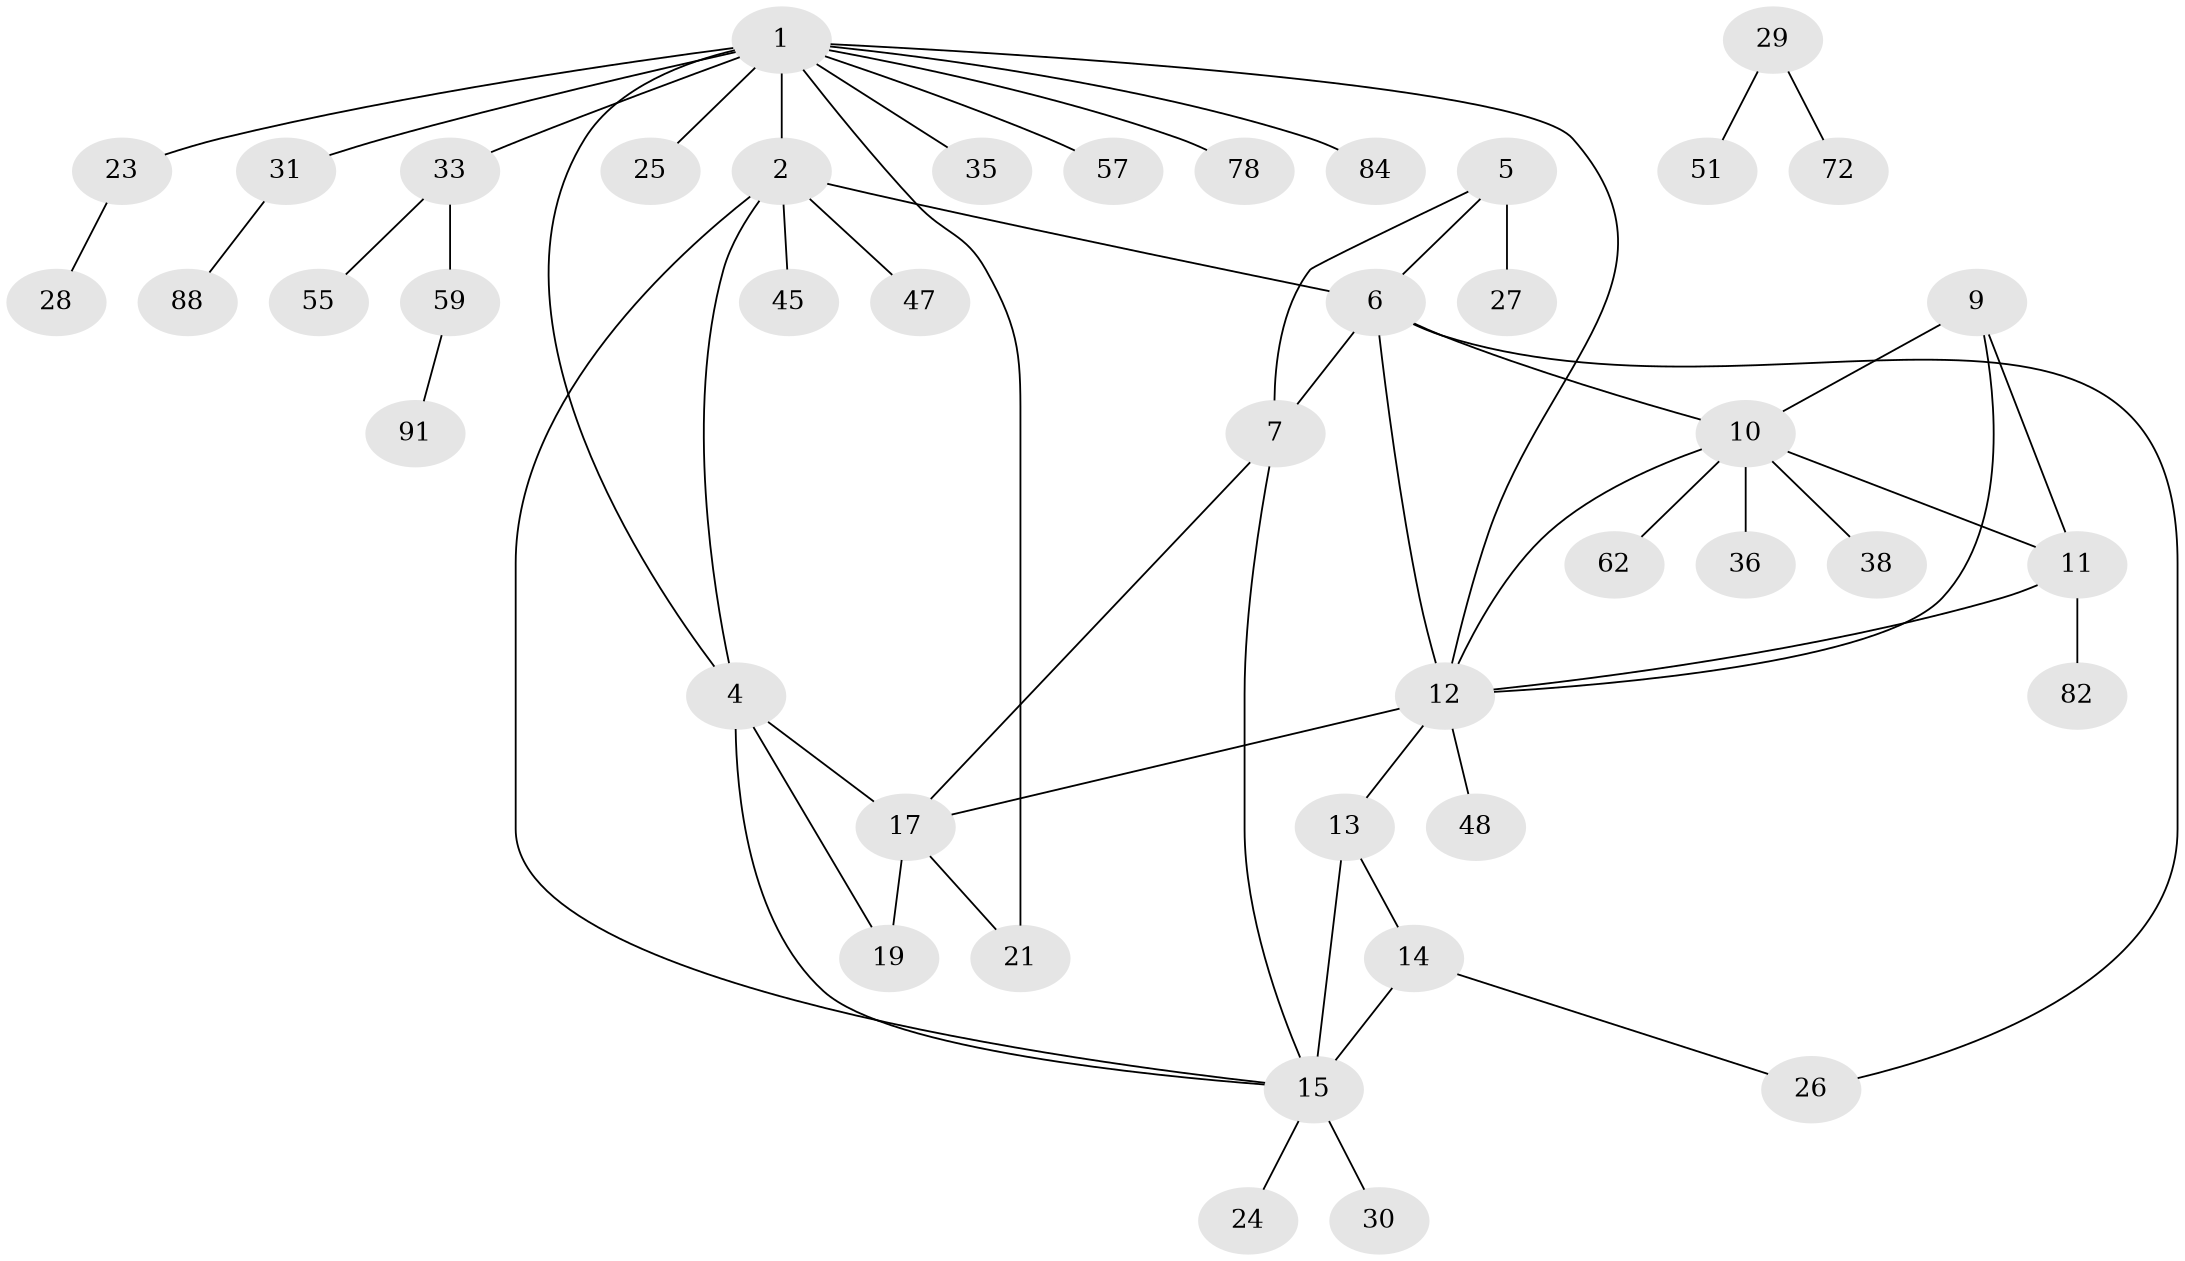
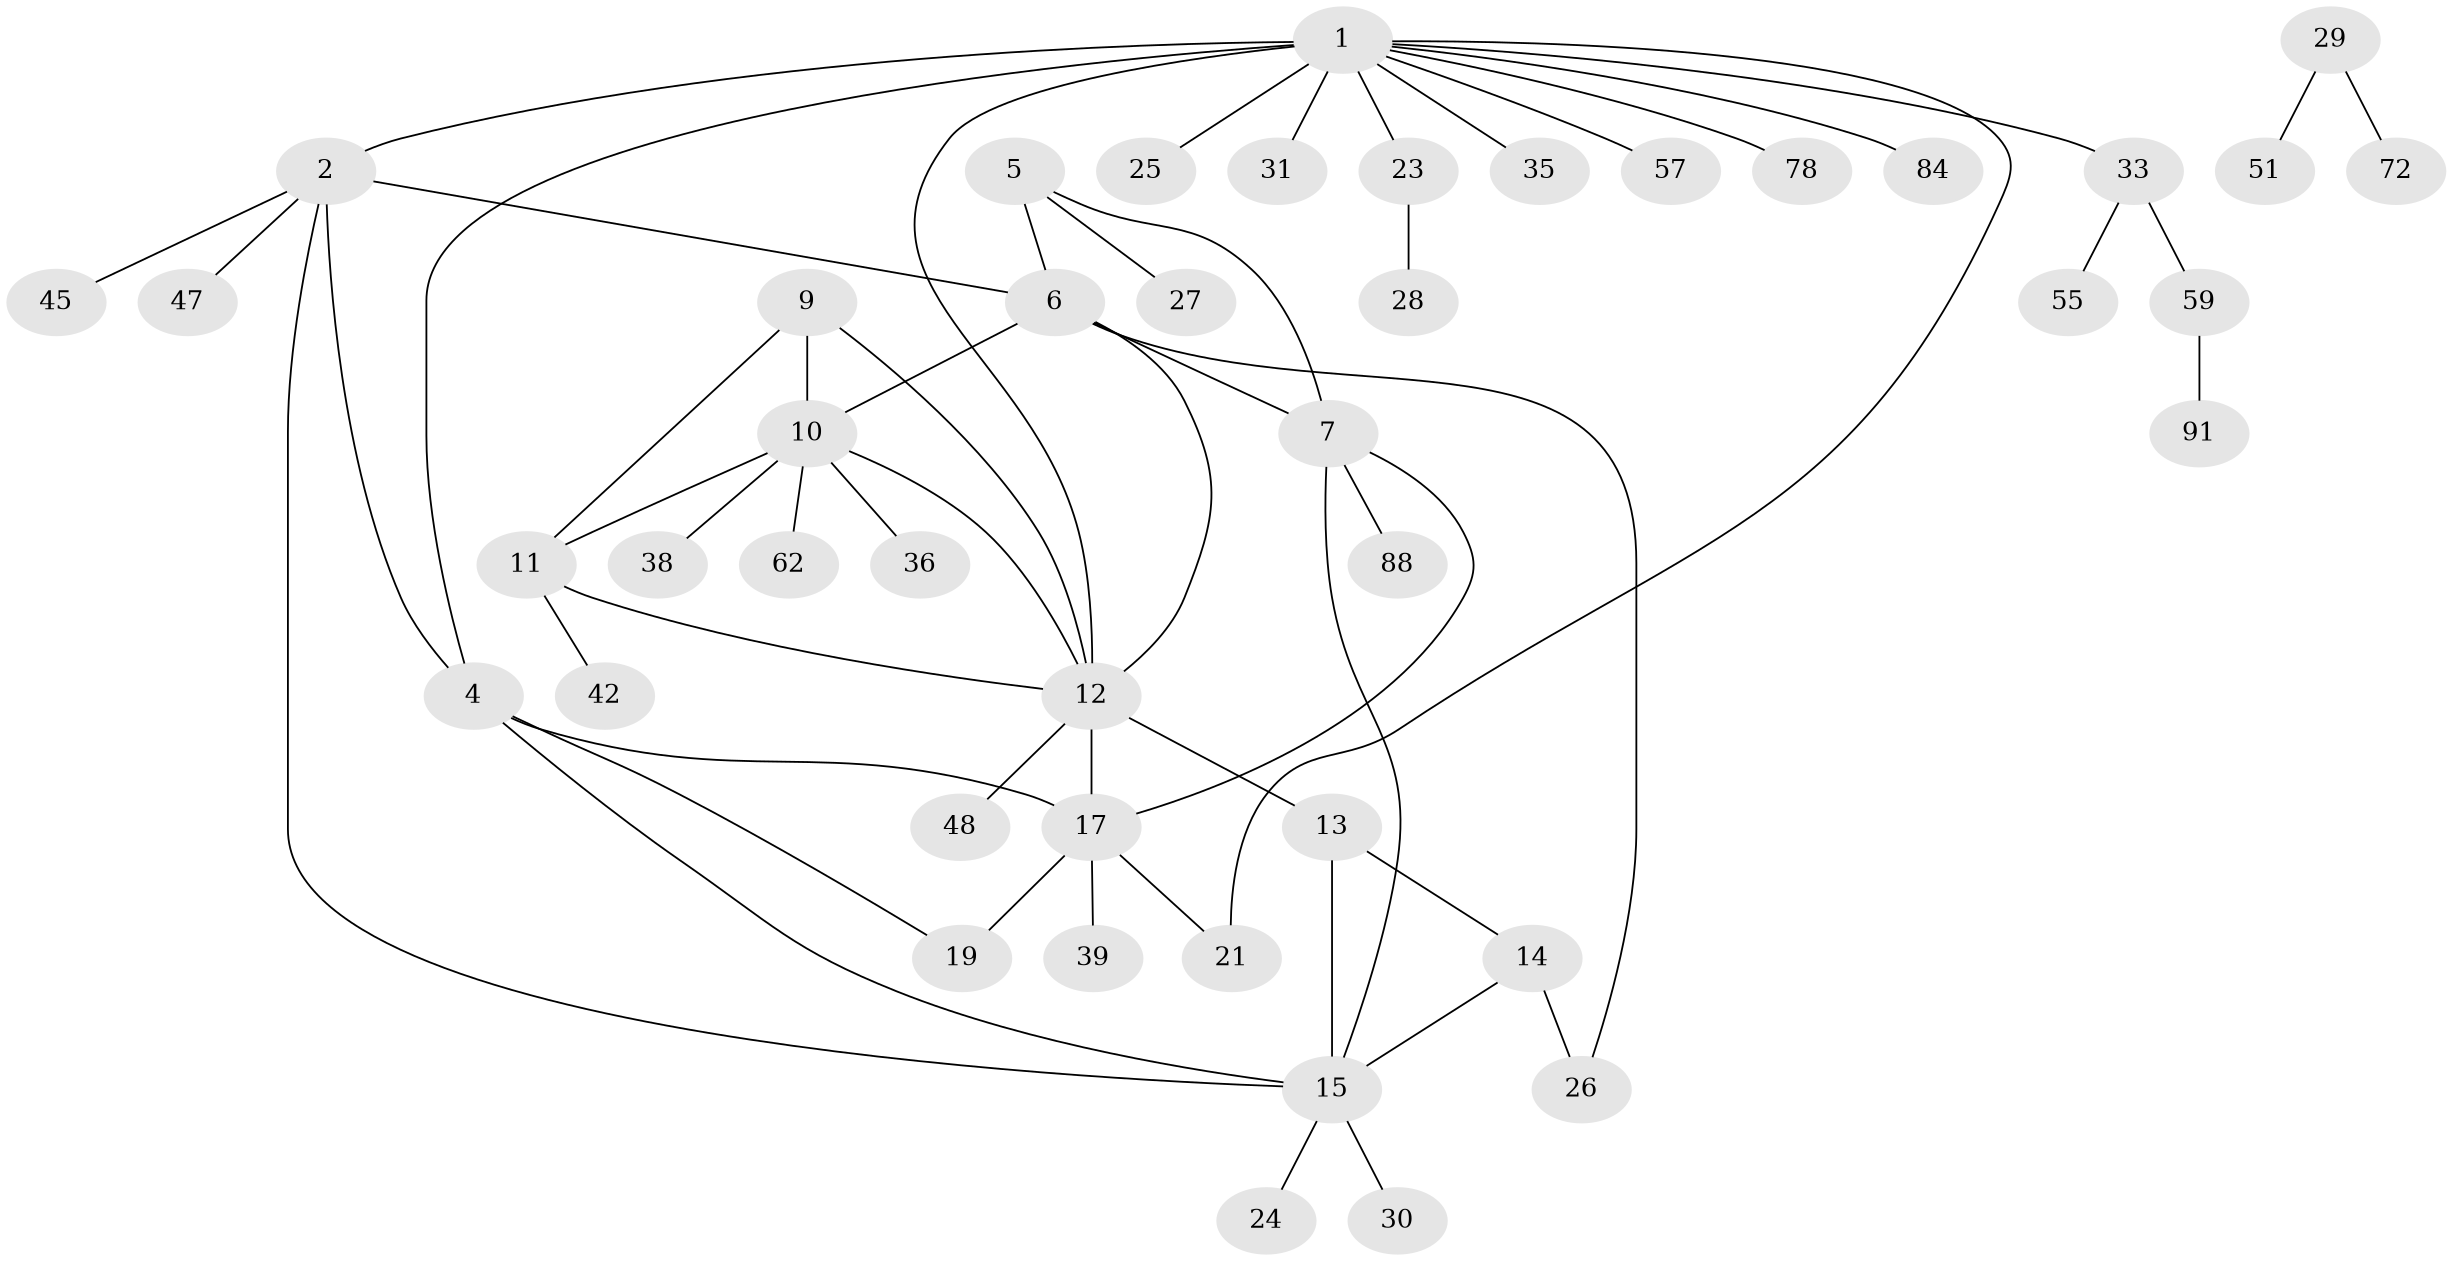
edge "31" -- "88": now "7" -- "88"
node "82": label "82" -> "42"
node "39": added
